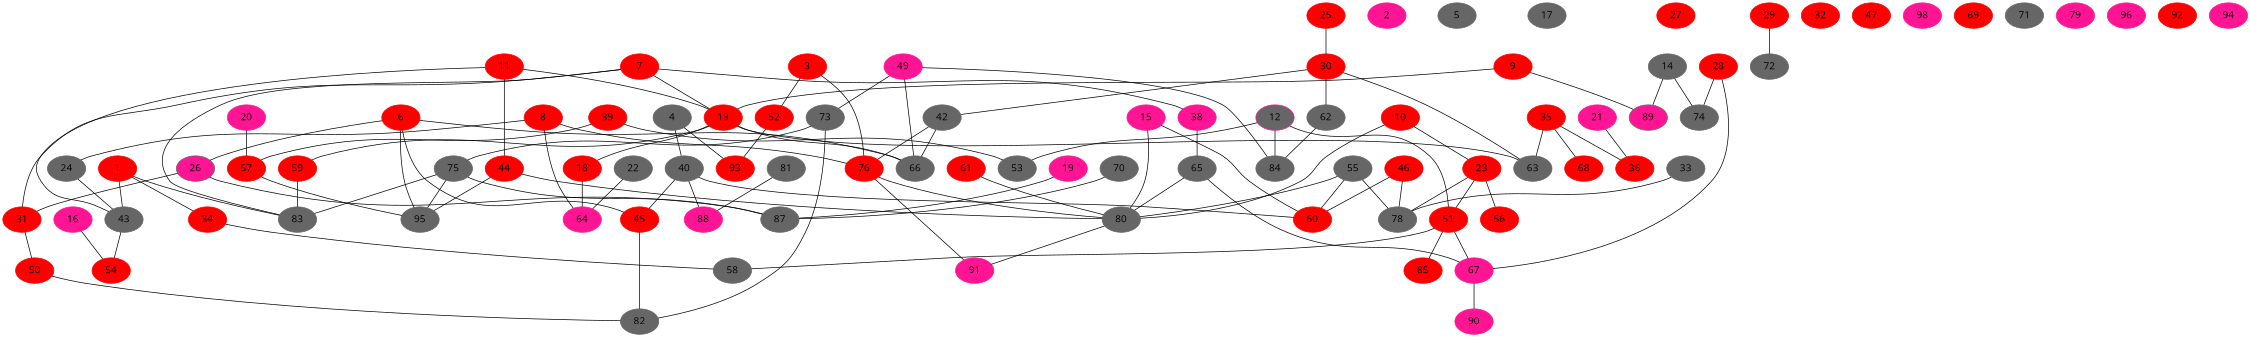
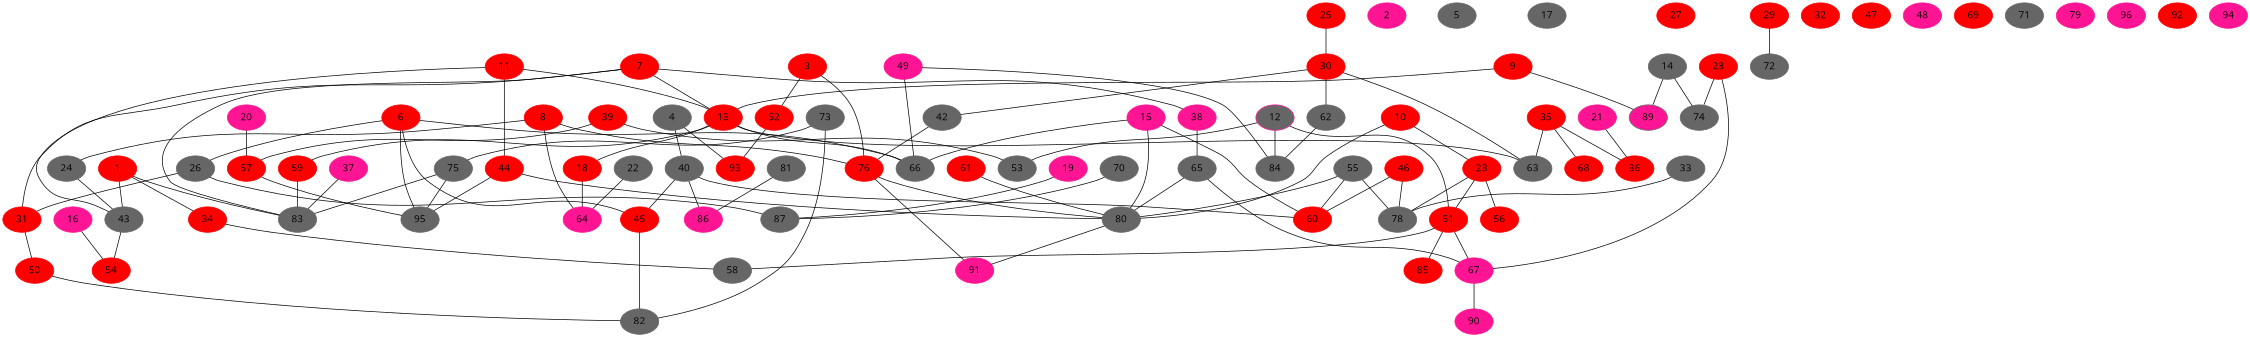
node "98": label "98" -> "48"
edge "49" -- "73": removed
edge "42" -- "66": now "15" -- "66"
node "26": fillcolor deeppink -> gray40
node "37": added
edge "75" -- "87": removed
node "88": label "88" -> "86"
